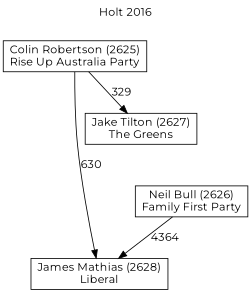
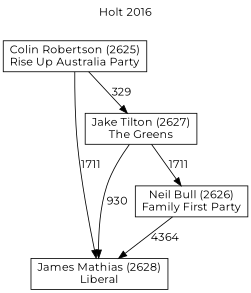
edge "Jake Tilton (2627) The Greens" -> "Neil Bull (2626) Family First Party": added, label "1711"
edge "Colin Robertson (2625) Rise Up Australia Party" -> "James Mathias (2628) Liberal": label "630" -> "1711"
edge "Jake Tilton (2627) The Greens" -> "James Mathias (2628) Liberal": added, label "930"
